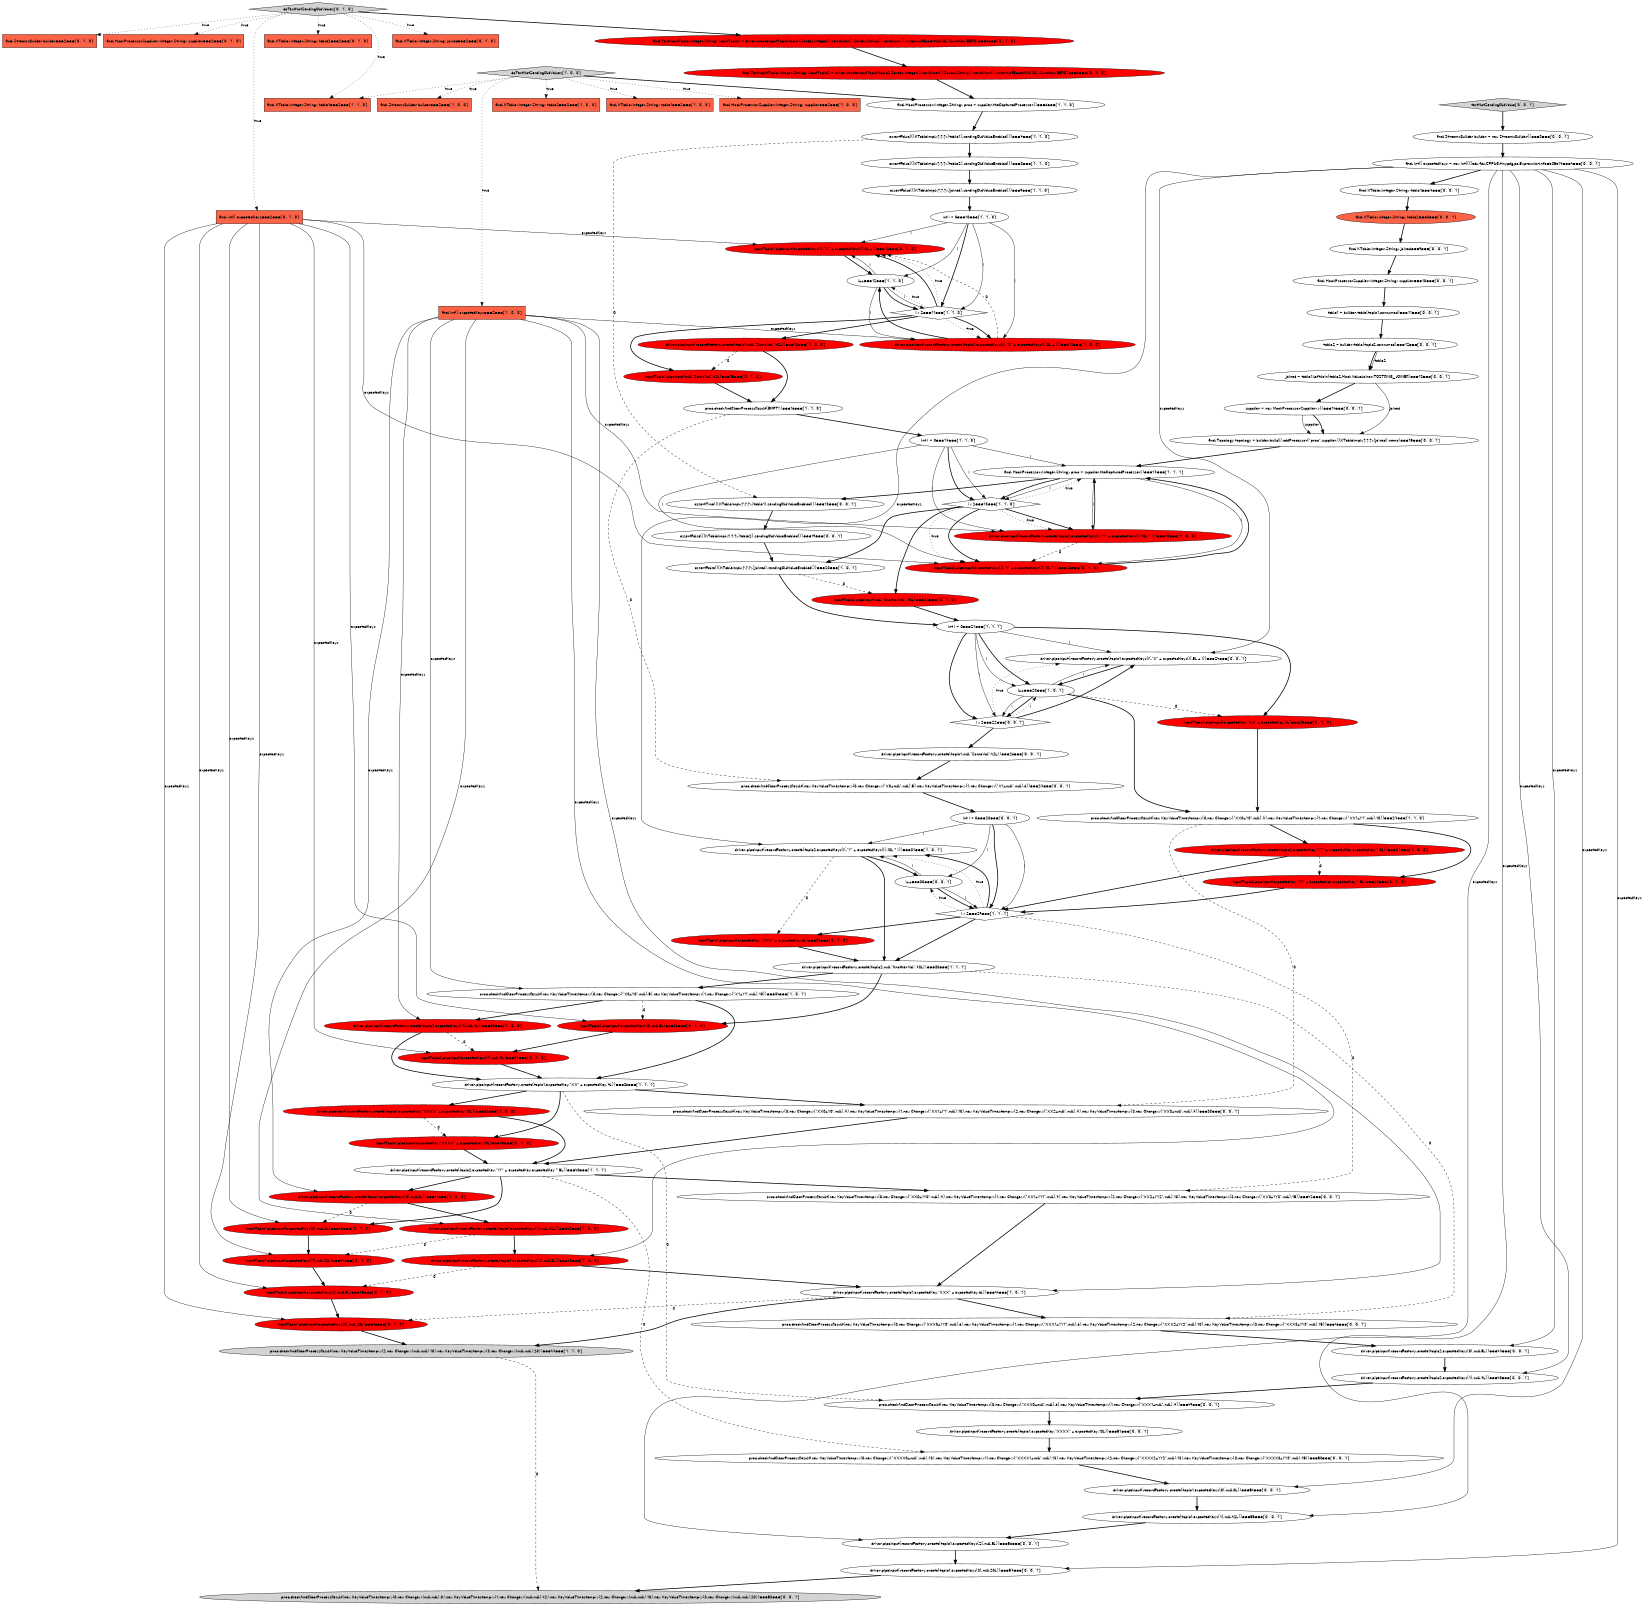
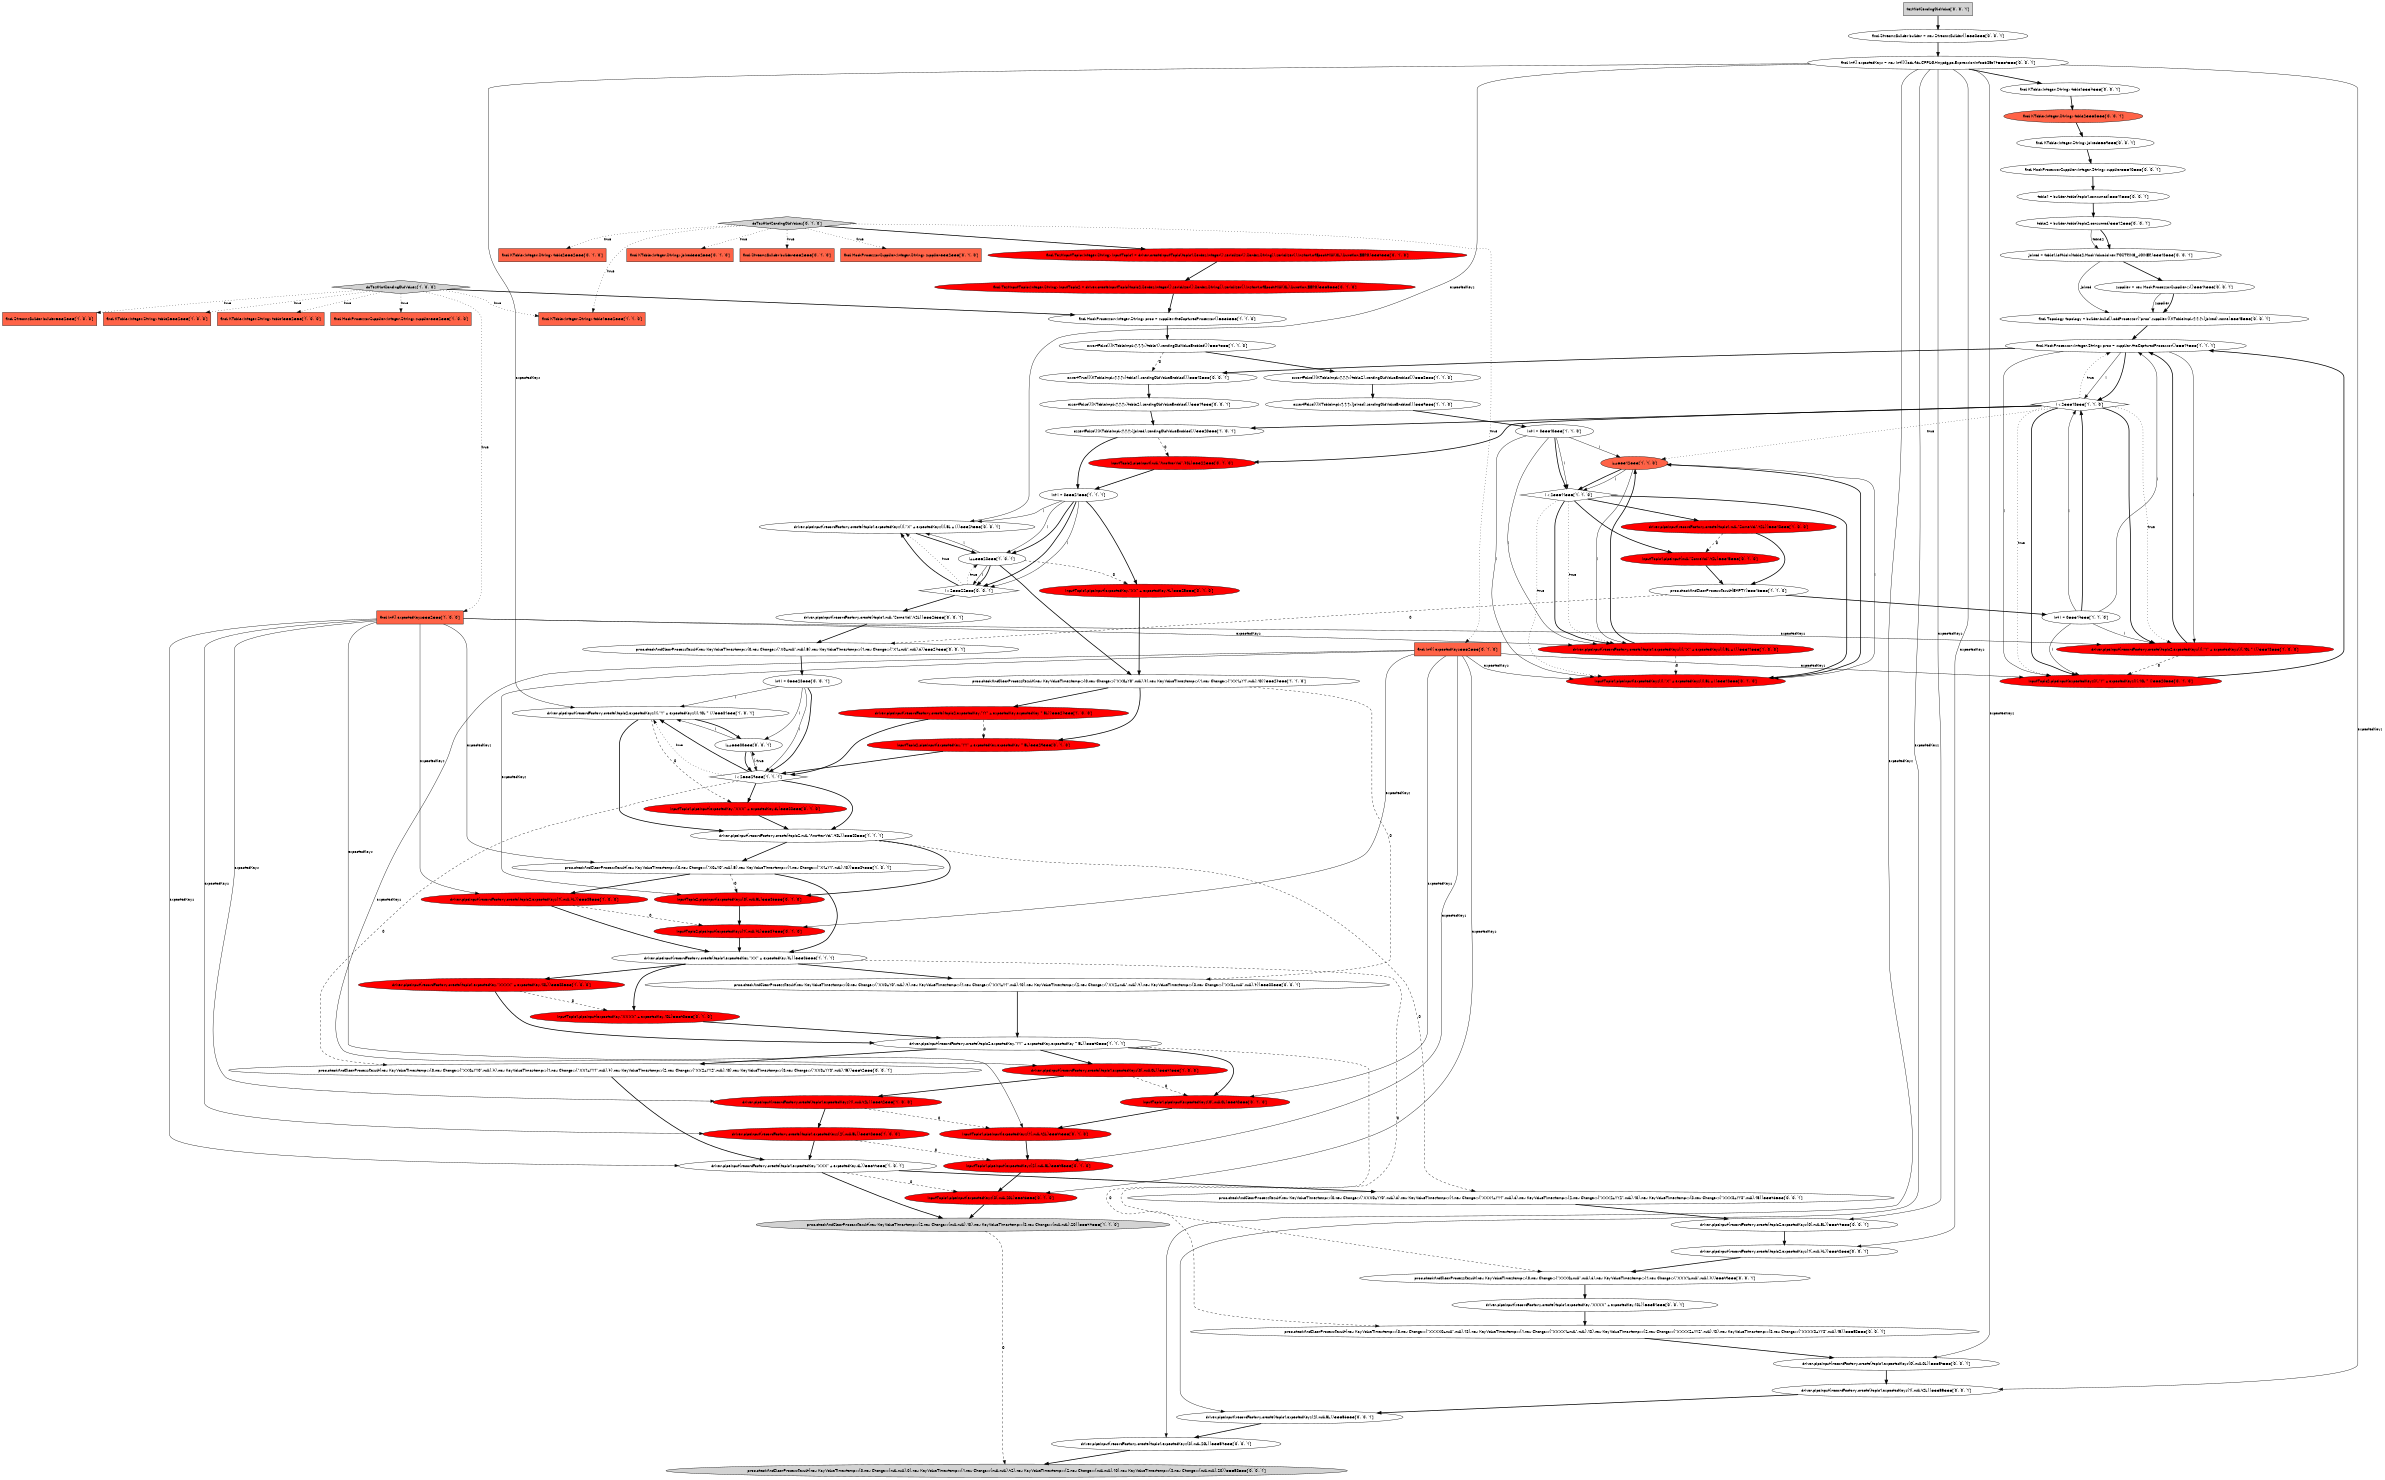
node "testNotSendingOldValue['0', '0', '1']": shape diamond -> box
node "i++@@@12@@@['1', '1', '0']": fillcolor white -> tomato
edge "i < 2@@@11@@@['1', '1', '0']" -> "i++@@@12@@@['1', '1', '0']": now "i < 2@@@18@@@['1', '1', '0']" -> "i++@@@12@@@['1', '1', '0']"
edge "i < 2@@@22@@@['0', '0', '1']" -> "i++@@@23@@@['1', '0', '1']": label "i" -> "true"
